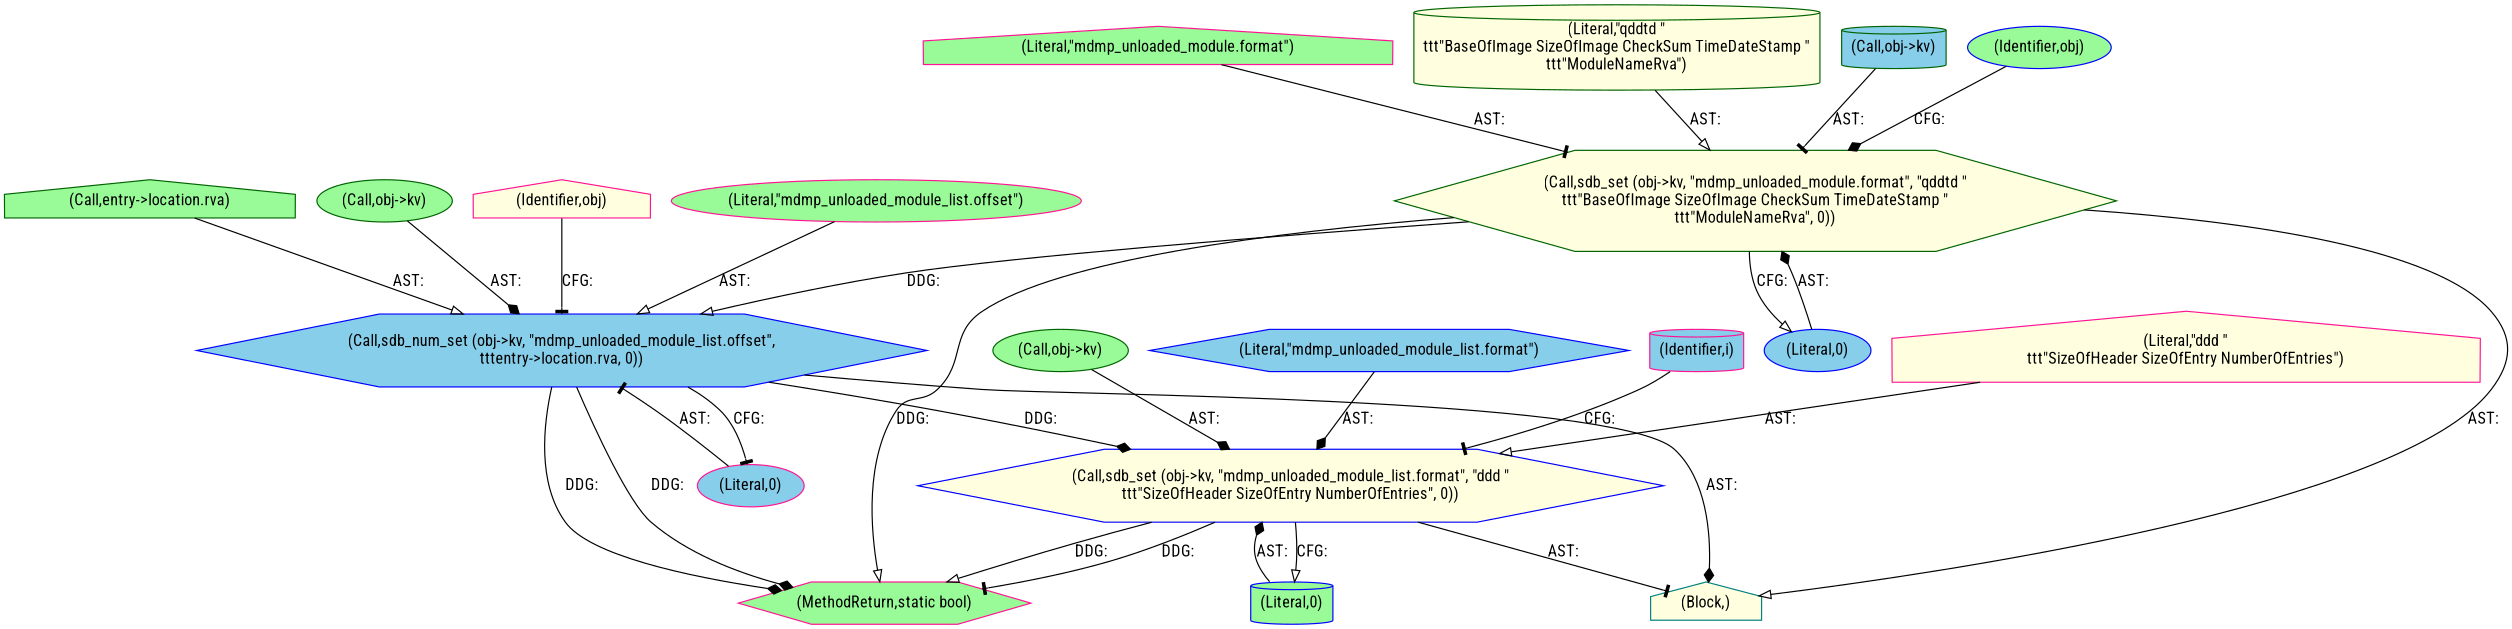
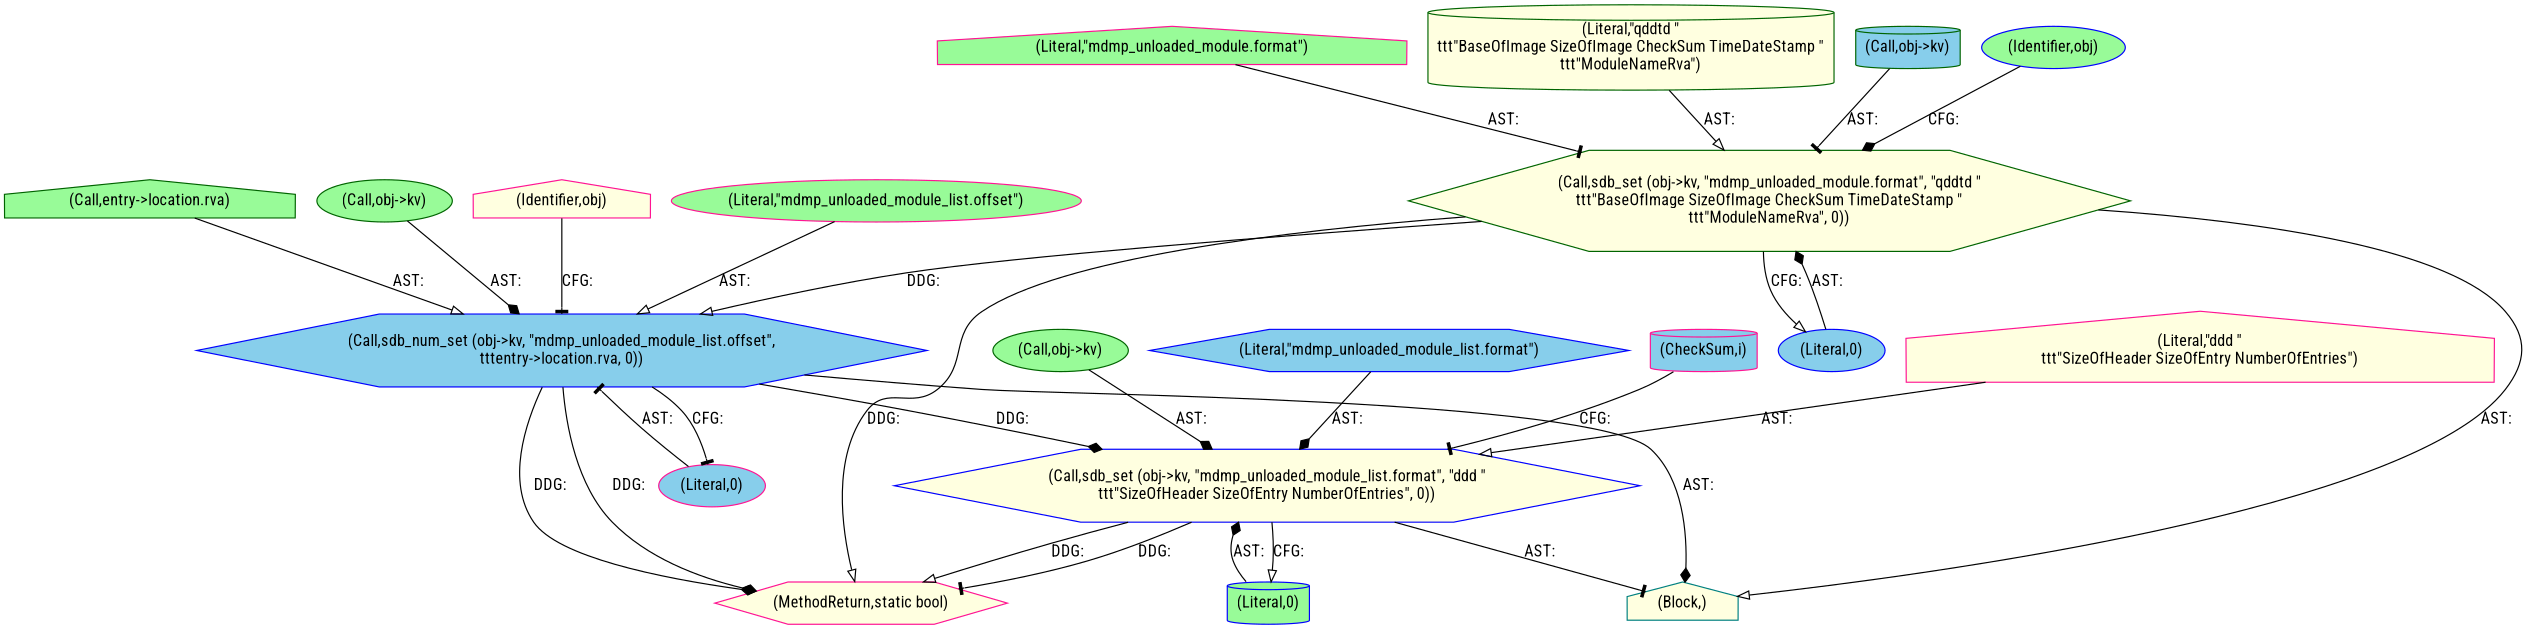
node "(Identifier,i)": label "(Identifier,i)" -> "(CheckSum,i)"
node "(MethodReturn,static bool)": fillcolor palegreen -> lightyellow
